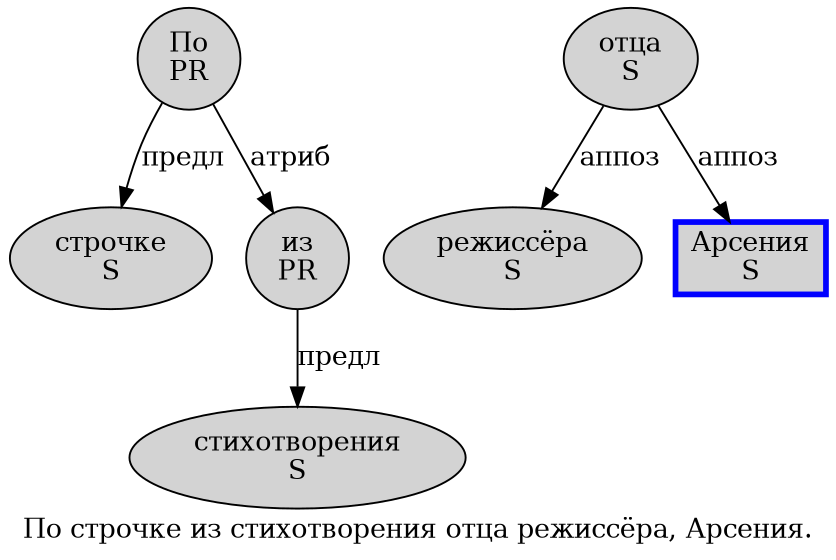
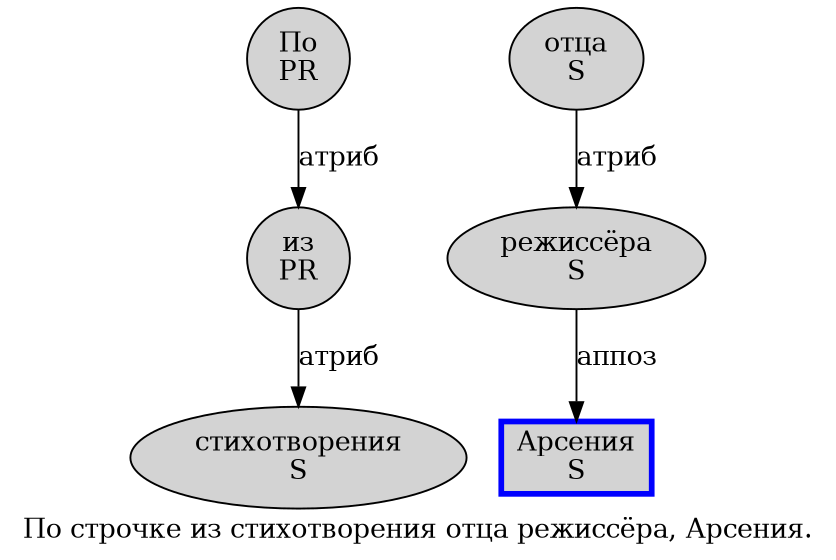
edge "отца S" -> "Арсения S": now "режиссёра S" -> "Арсения S"
edge "отца S" -> "режиссёра S": label "аппоз" -> "атриб"
node "строчке S": removed
edge "из PR" -> "стихотворения S": label "предл" -> "атриб"
